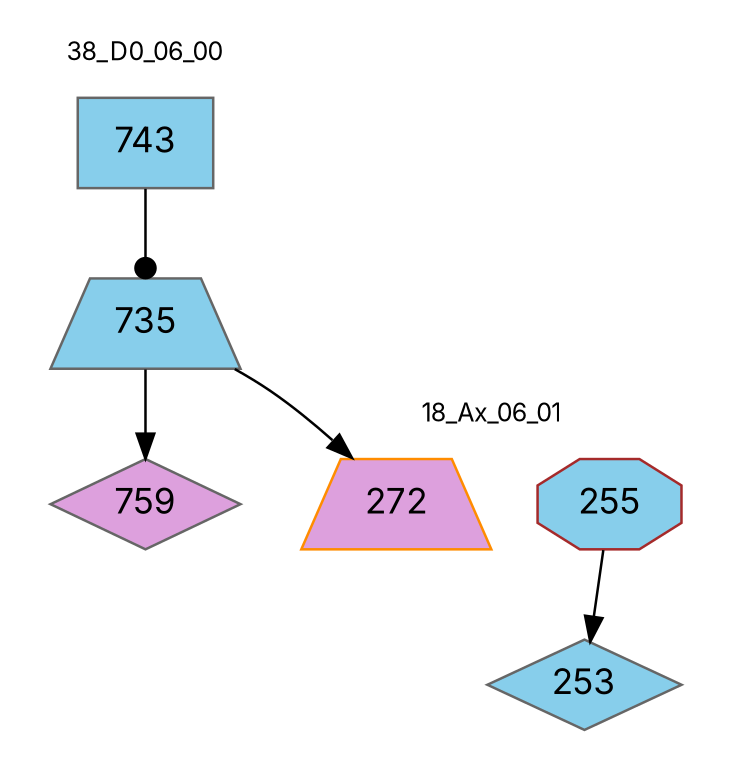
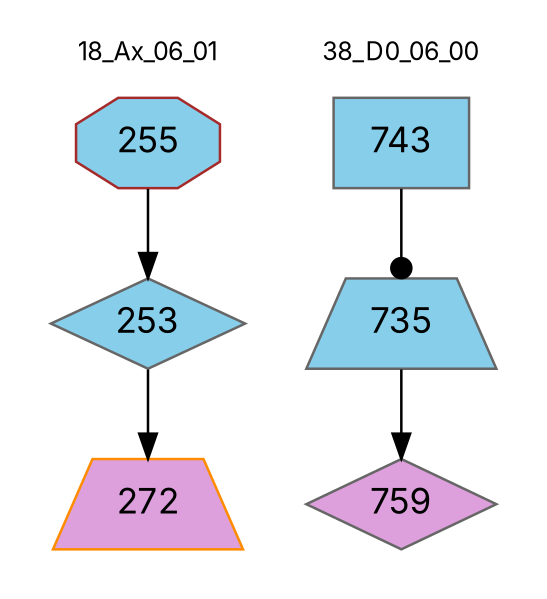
edge "735" -> "272": now "253" -> "272"
